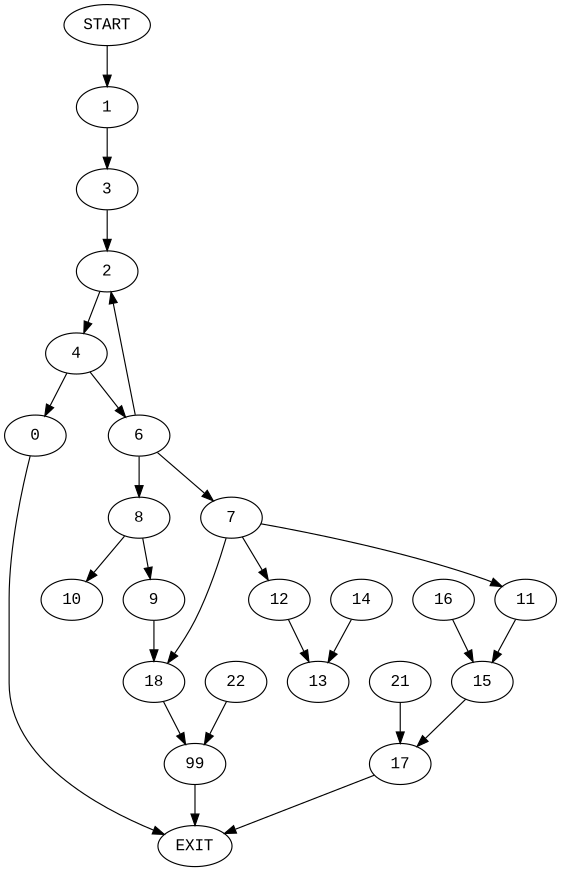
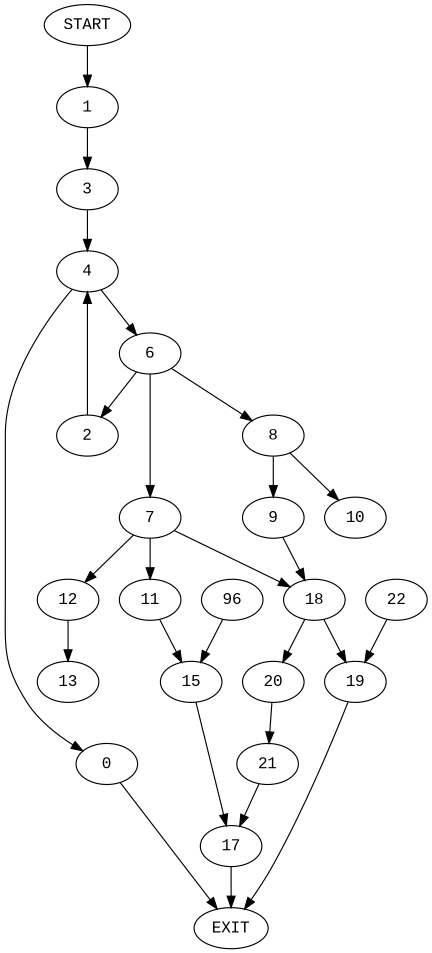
edge "3" -> "2": now "3" -> "4"
node "14": removed
node "16": label "16" -> "96"
node "20": added
node "99": label "99" -> "19"
